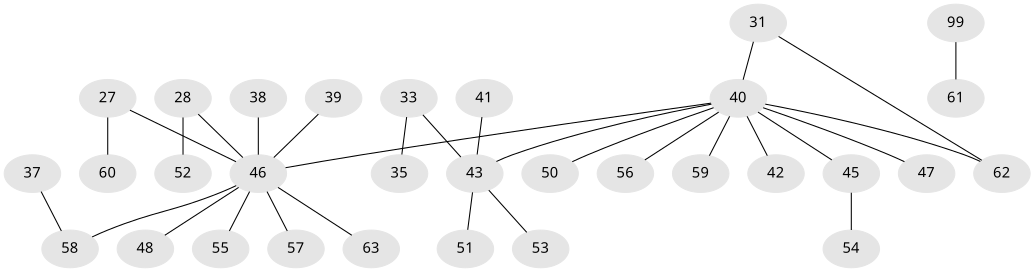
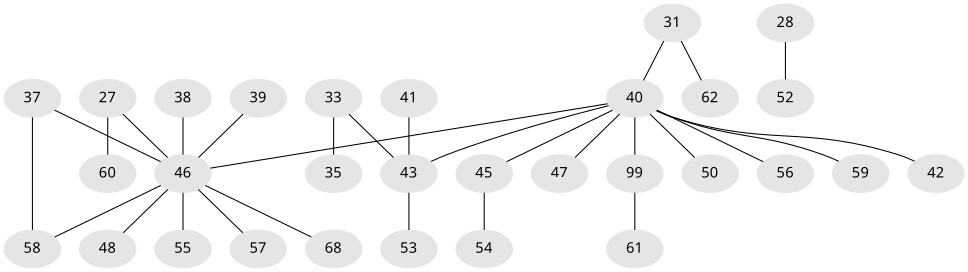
edge "40" -- "62": now "40" -- "99"
edge "28" -- "46": now "37" -- "46"
node "63": label "63" -> "68"
node "51": removed
